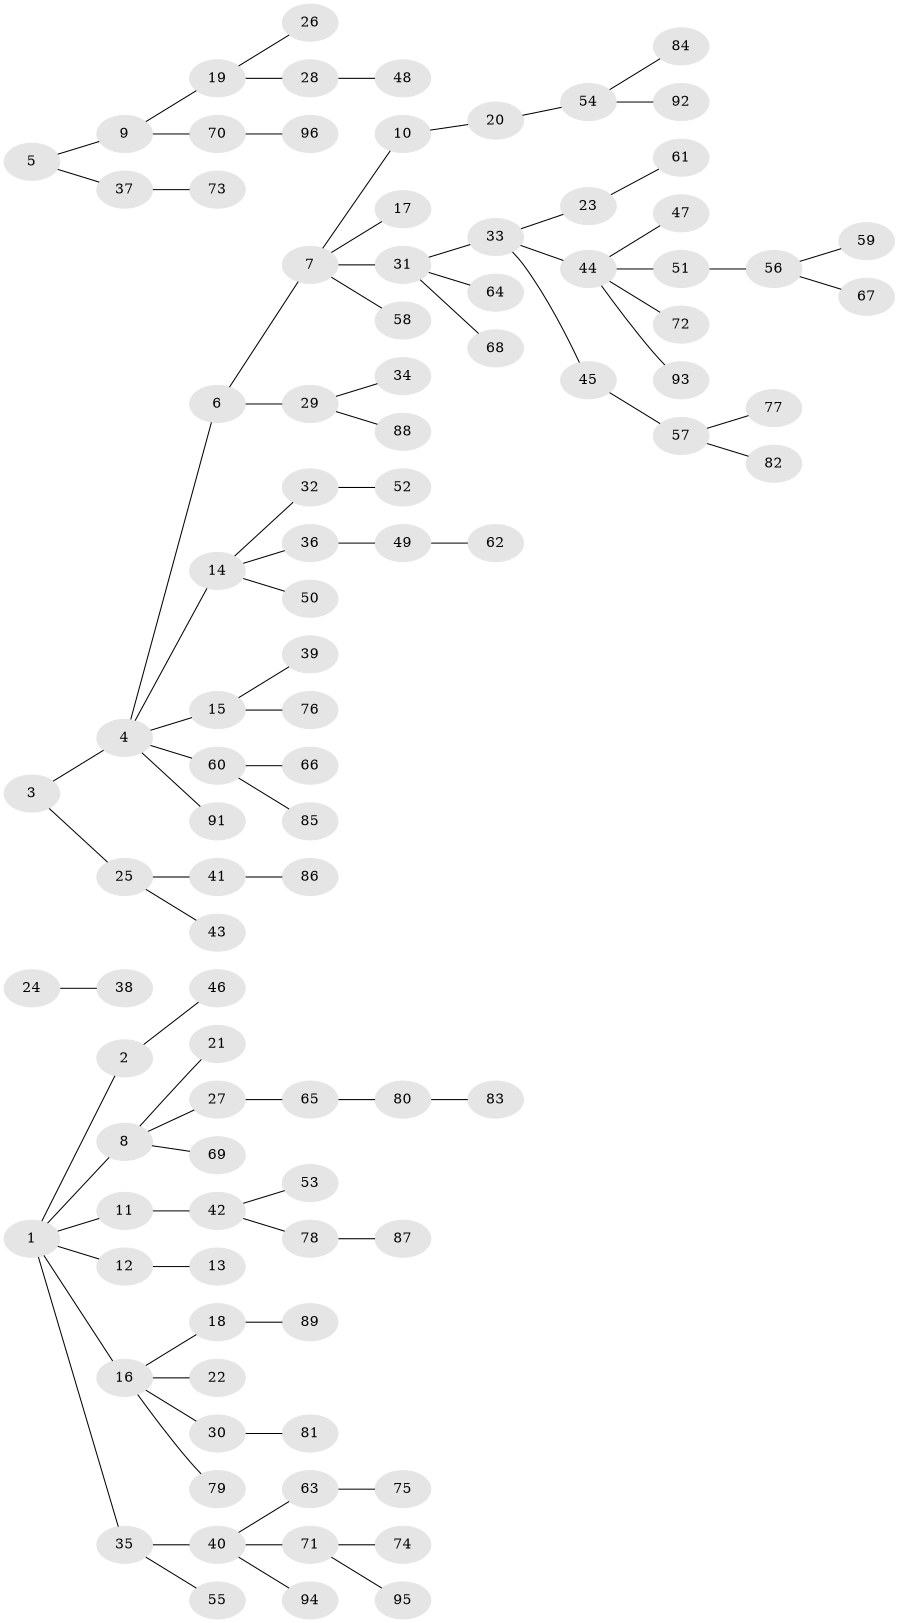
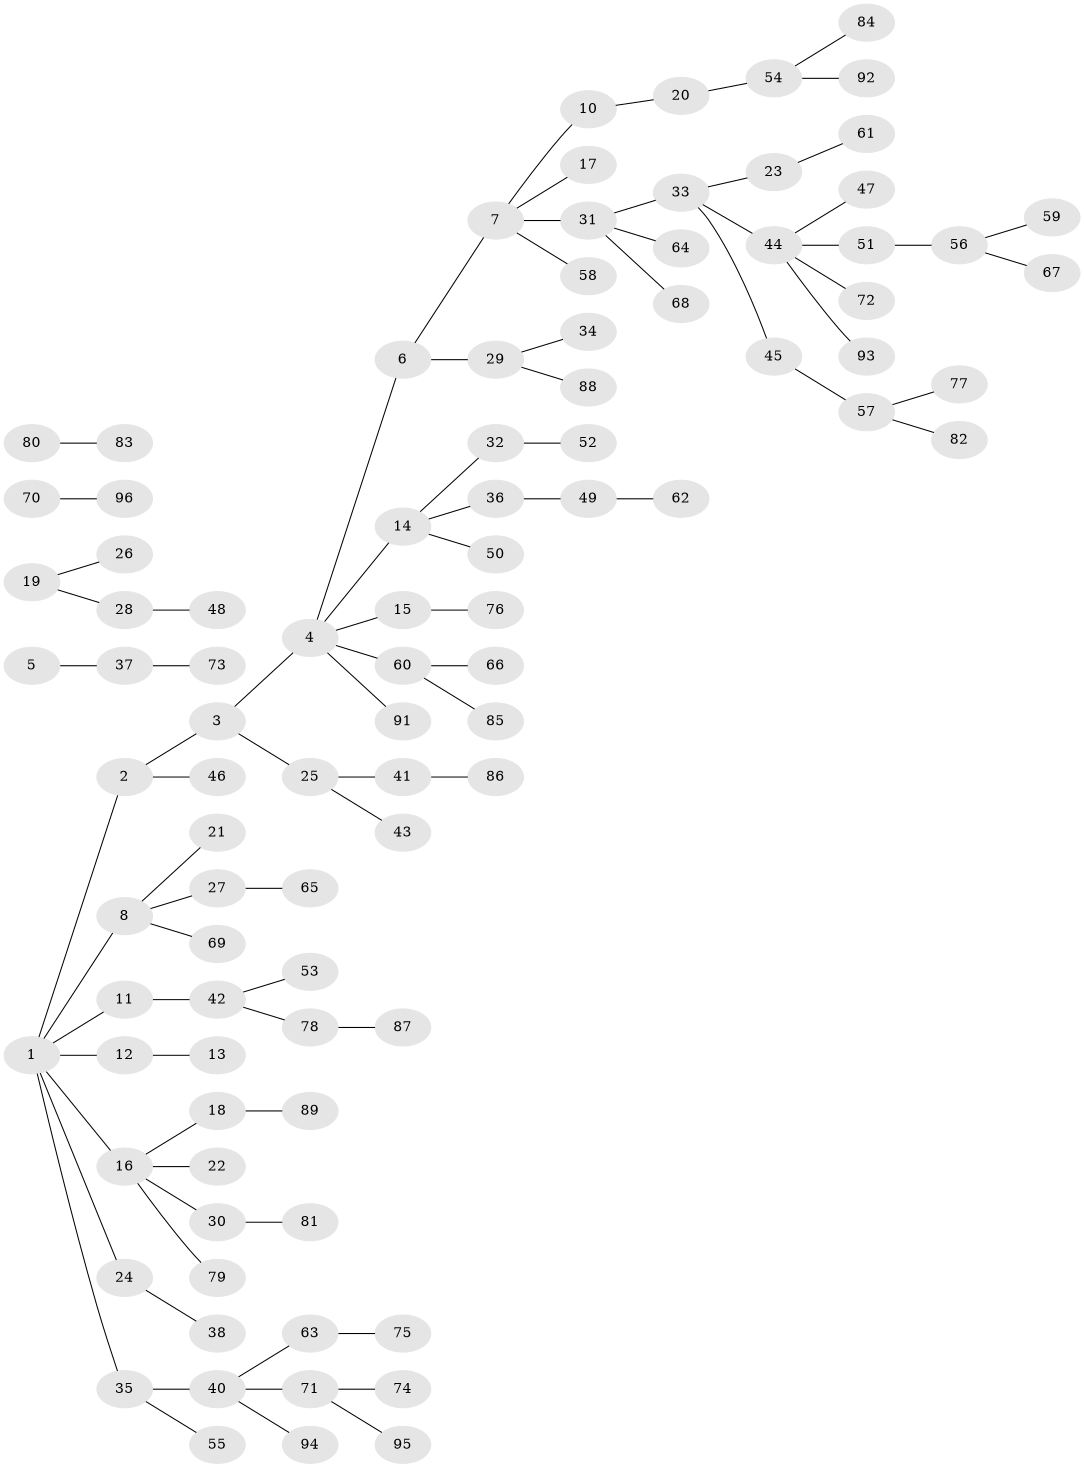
node "9": removed
node "39": removed
edge "3" -- "2": added
edge "65" -- "80": removed
edge "1" -- "24": added
